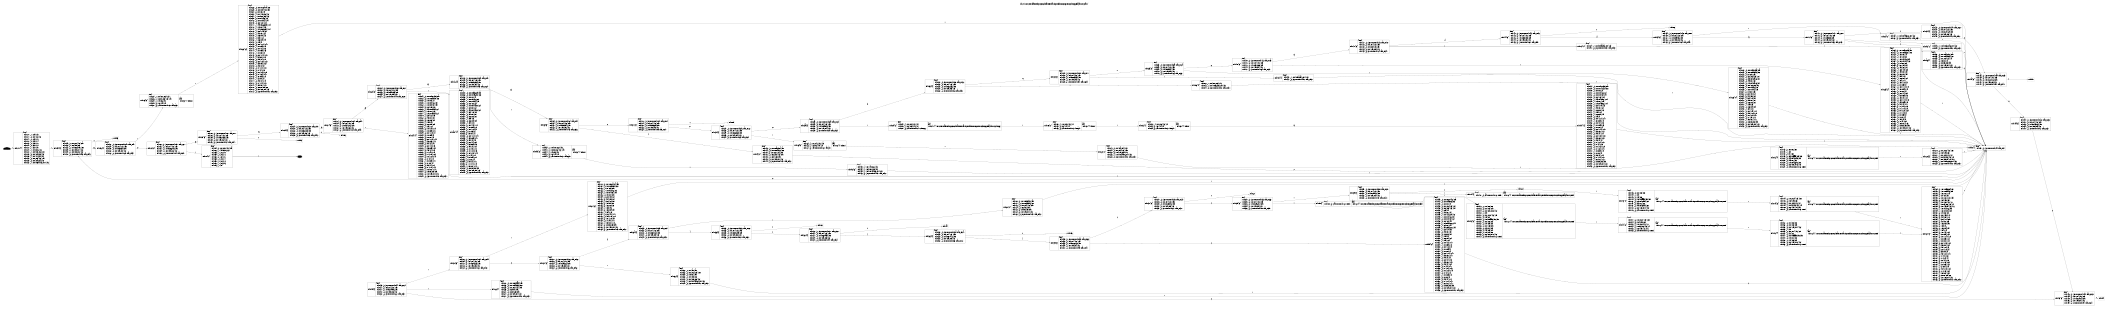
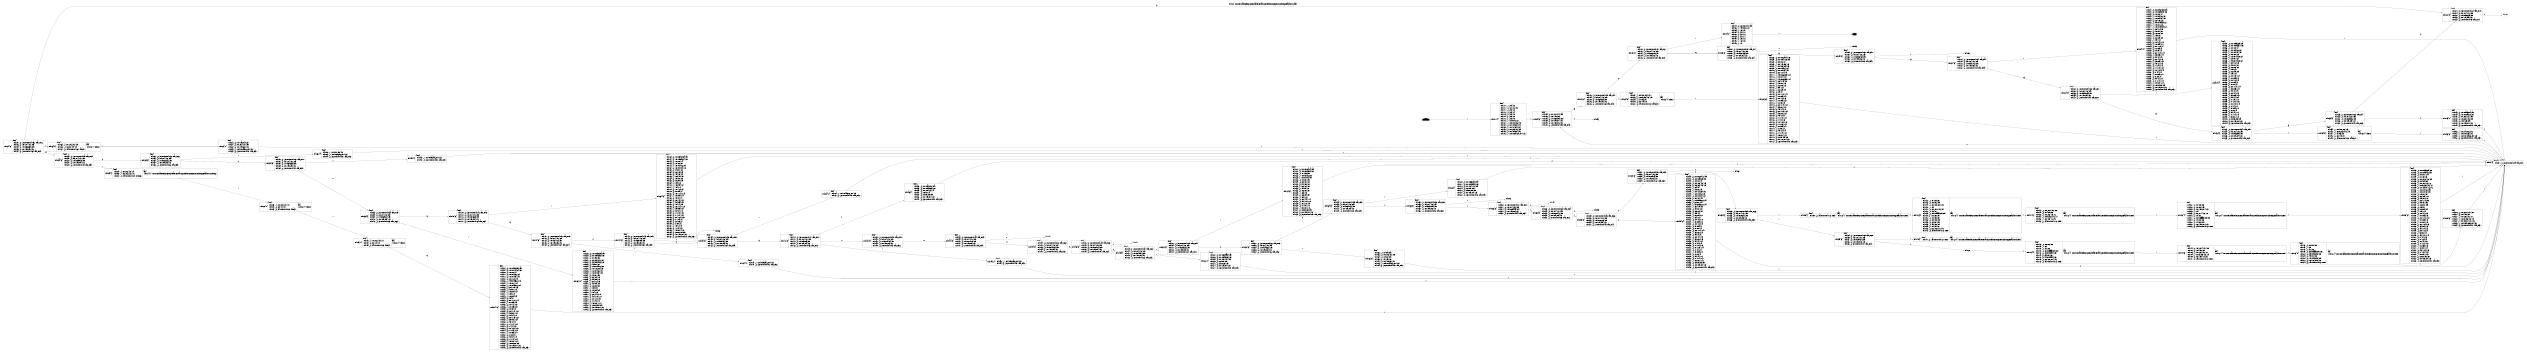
edge "0x401378 [25]" -> "0x401391 [25]": reversed
edge "0x4017dd [25]" -> "0x401b8d [157]": now "0x4017dd [25]" -> "0x4017f6 [40]"
edge "0x4014ef [25]" -> "0x4014d6 [25]": reversed
